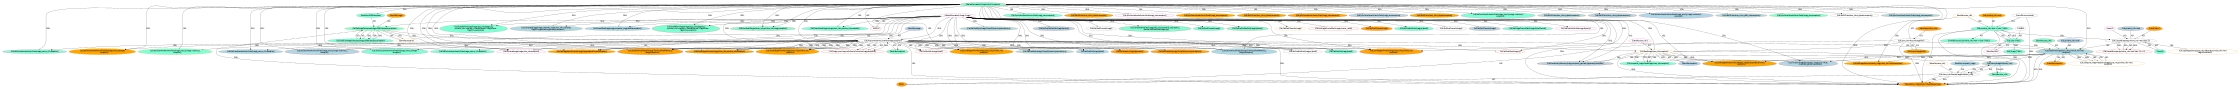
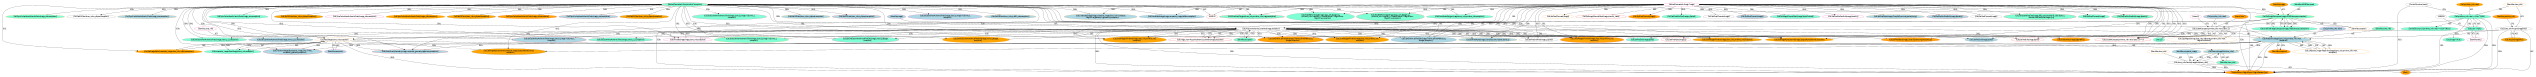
edge "(MethodParameterIn,ExceptionInfo *exception)" -> "(Identifier,sRGBColorspace)": now "(MethodParameterIn,ExceptionInfo *exception)" -> "(Call,SetImageColorspace(image,sRGBColorspace,exception))"
